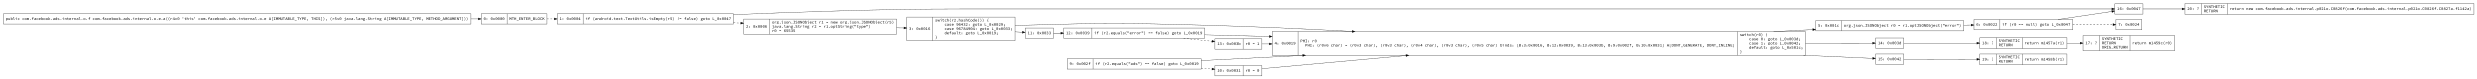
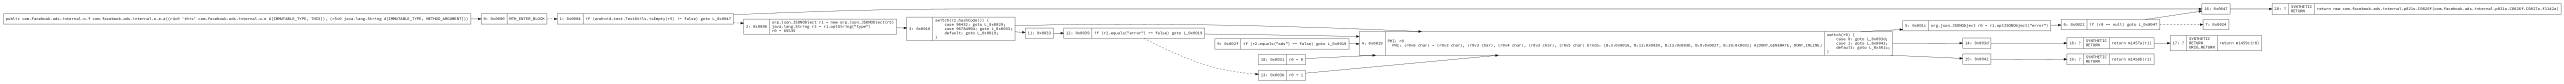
edge "9: 0x002f" -> "10: 0x0031": removed
